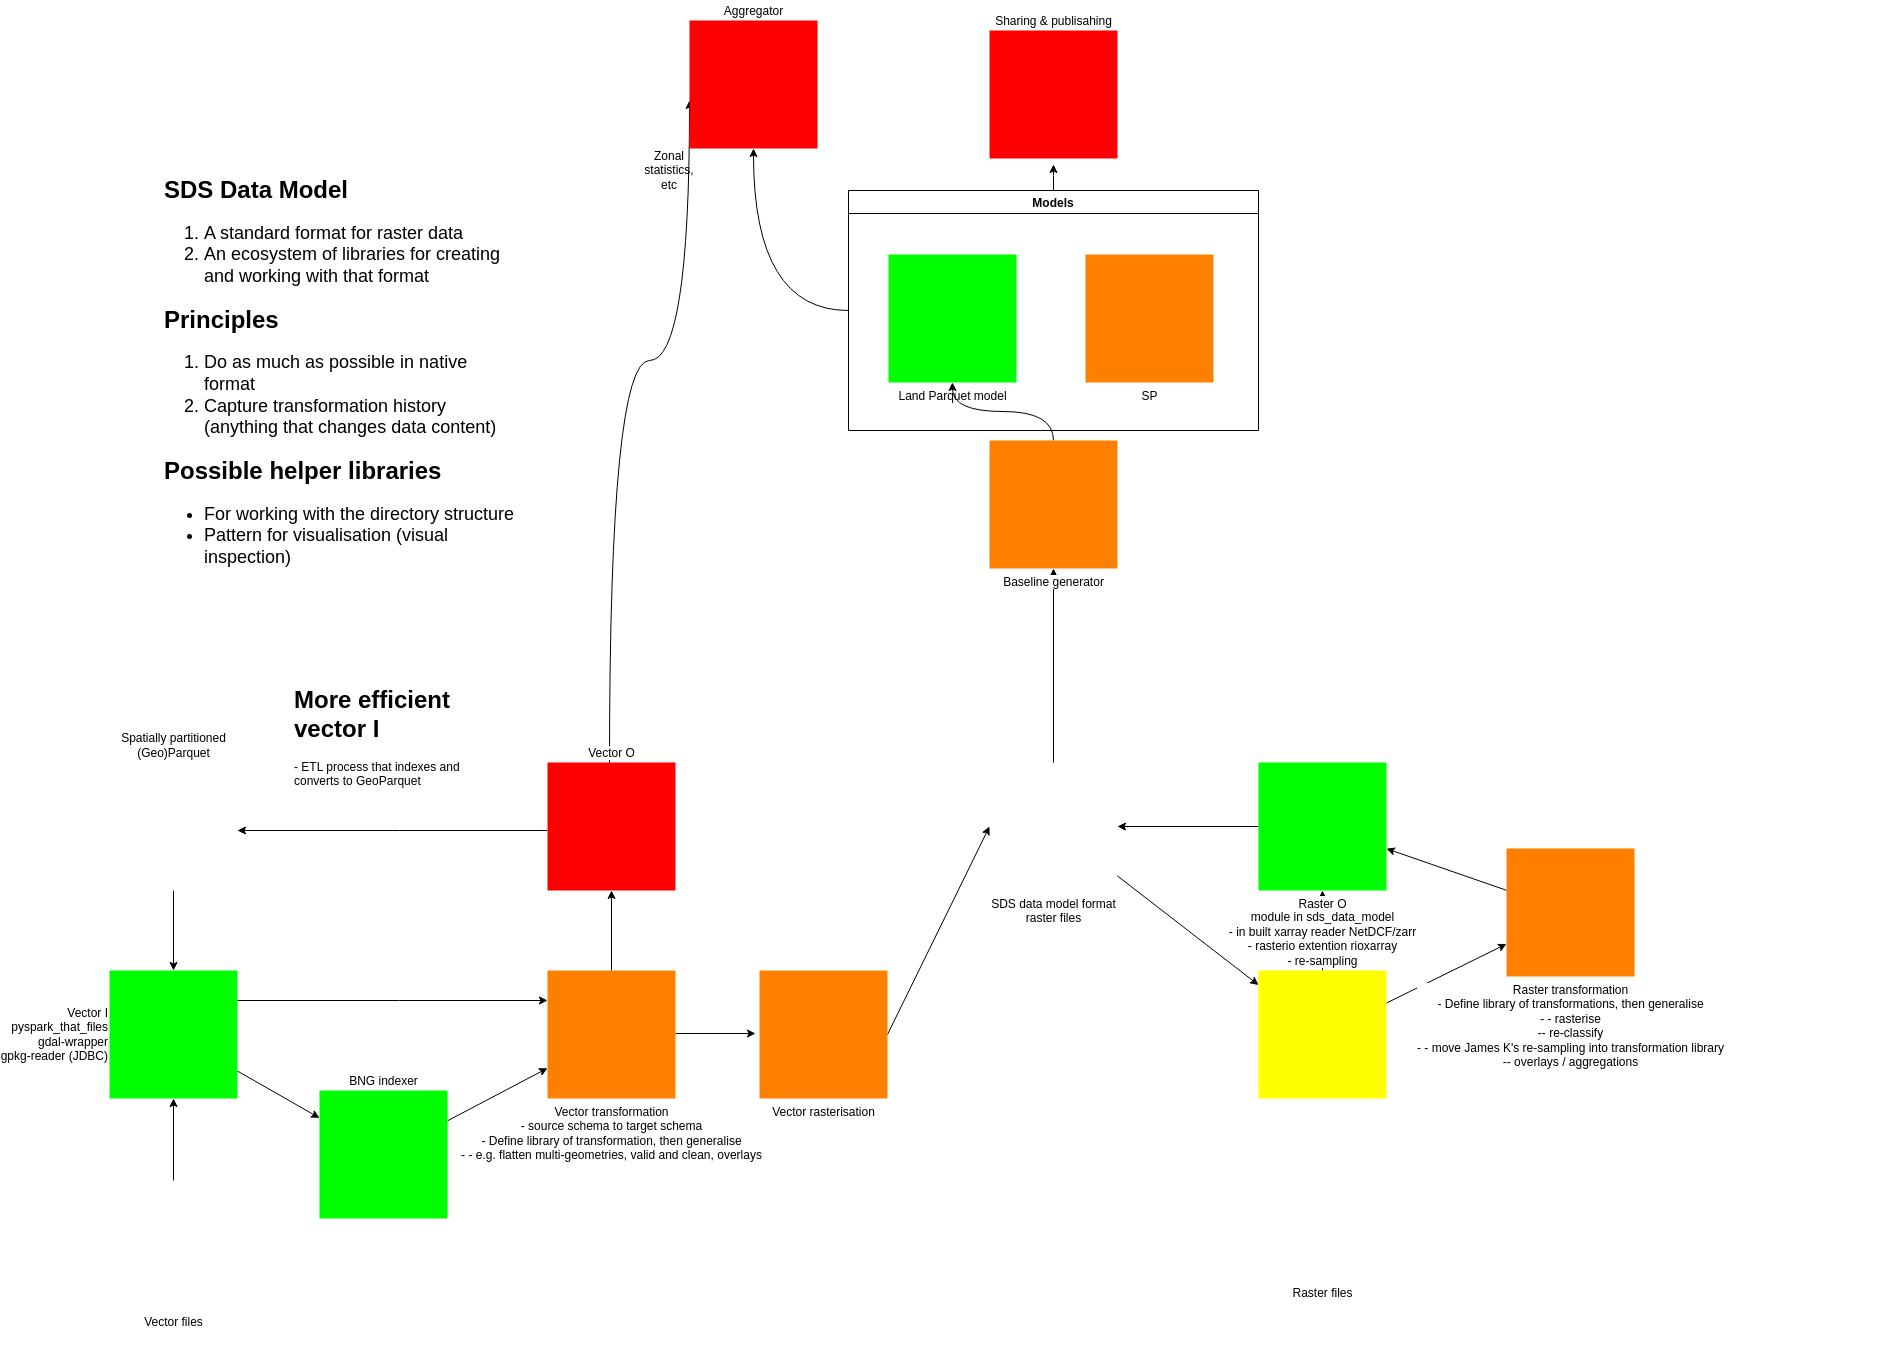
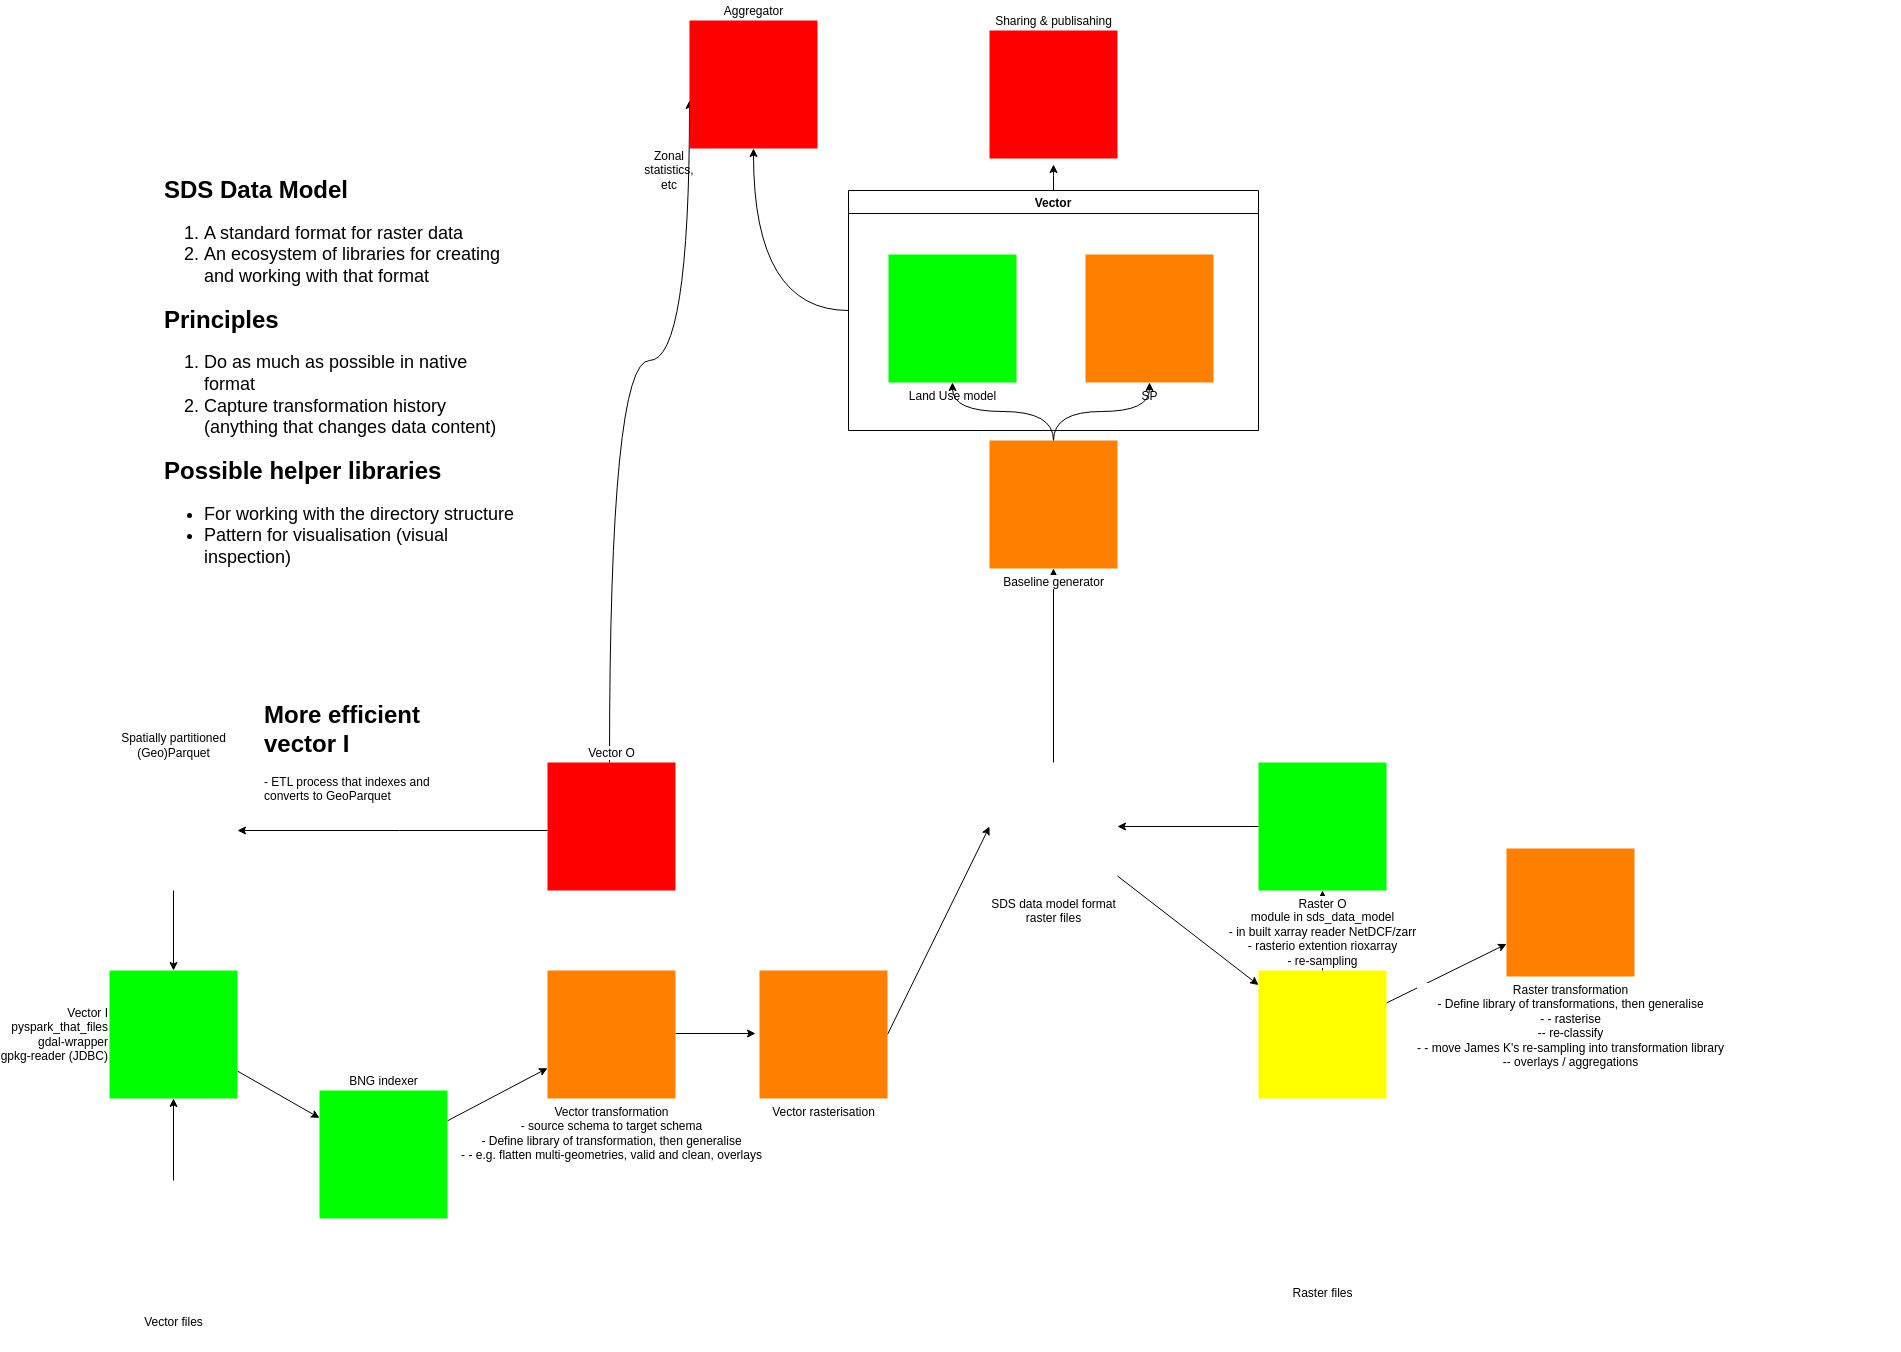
node "Models": label "Models" -> "Vector"
node "Land Parquet model": label "Land Parquet model" -> "Land Use model"
edge "Baseline generator" -> "SP": added
node "More efficient vector I- ETL process that indexes and converts to GeoParquet": moved (385, 741) -> (355, 756)
edge "Raster transformation - Define library of transformations, then generalise - - rasterise -- re-classify - - move James K's re-sampling into transformation library -- overlays / aggregations" -> "Raster O": removed
edge "Vector transformation - source schema to target schema - Define library of transformation, then generalise - - e.g. flatten multi-geometries, valid and clean, overlays" -> "Vector O": removed
edge "Vector I pyspark_that_files gdal-wrapper gpkg-reader (JDBC)" -> "Vector transformation - source schema to target schema - Define library of transformation, then generalise - - e.g. flatten multi-geometries, valid and clean, overlays": removed
